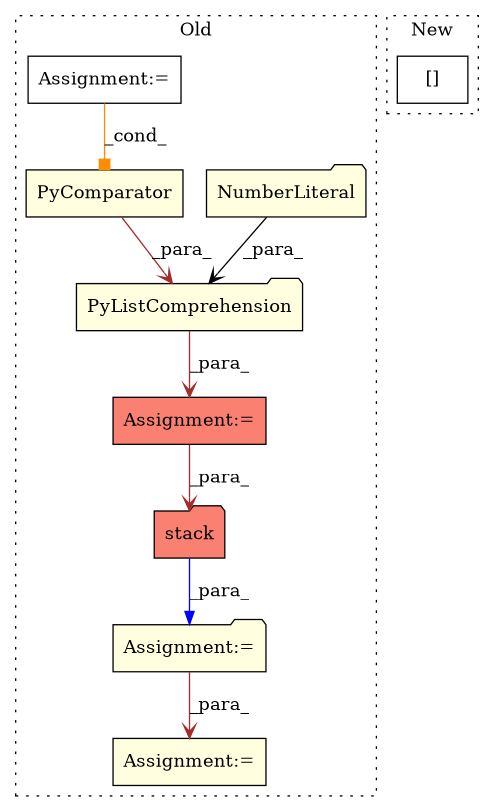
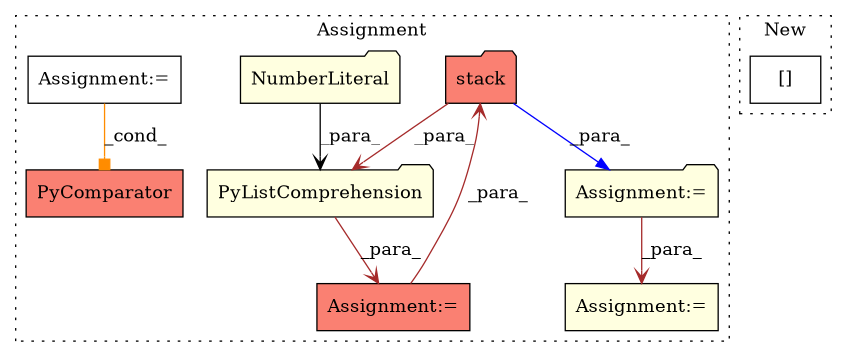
cluster "Old": label "Old" -> "Assignment"
node "PyComparator": fillcolor lightyellow -> salmon
edge "PyComparator" -> "PyListComprehension": now "stack" -> "PyListComprehension"
